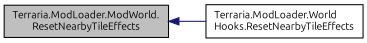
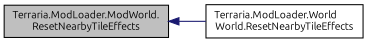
node "Terraria.ModLoader.World Hooks.ResetNearbyTileEffects": label "Terraria.ModLoader.World Hooks.ResetNearbyTileEffects" -> "Terraria.ModLoader.World World.ResetNearbyTileEffects"
